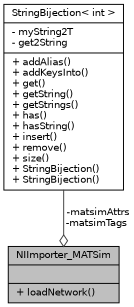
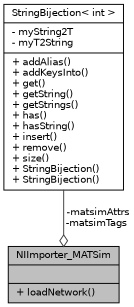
node "StringBijection< int >": text "- get2String" -> "- myT2String"
